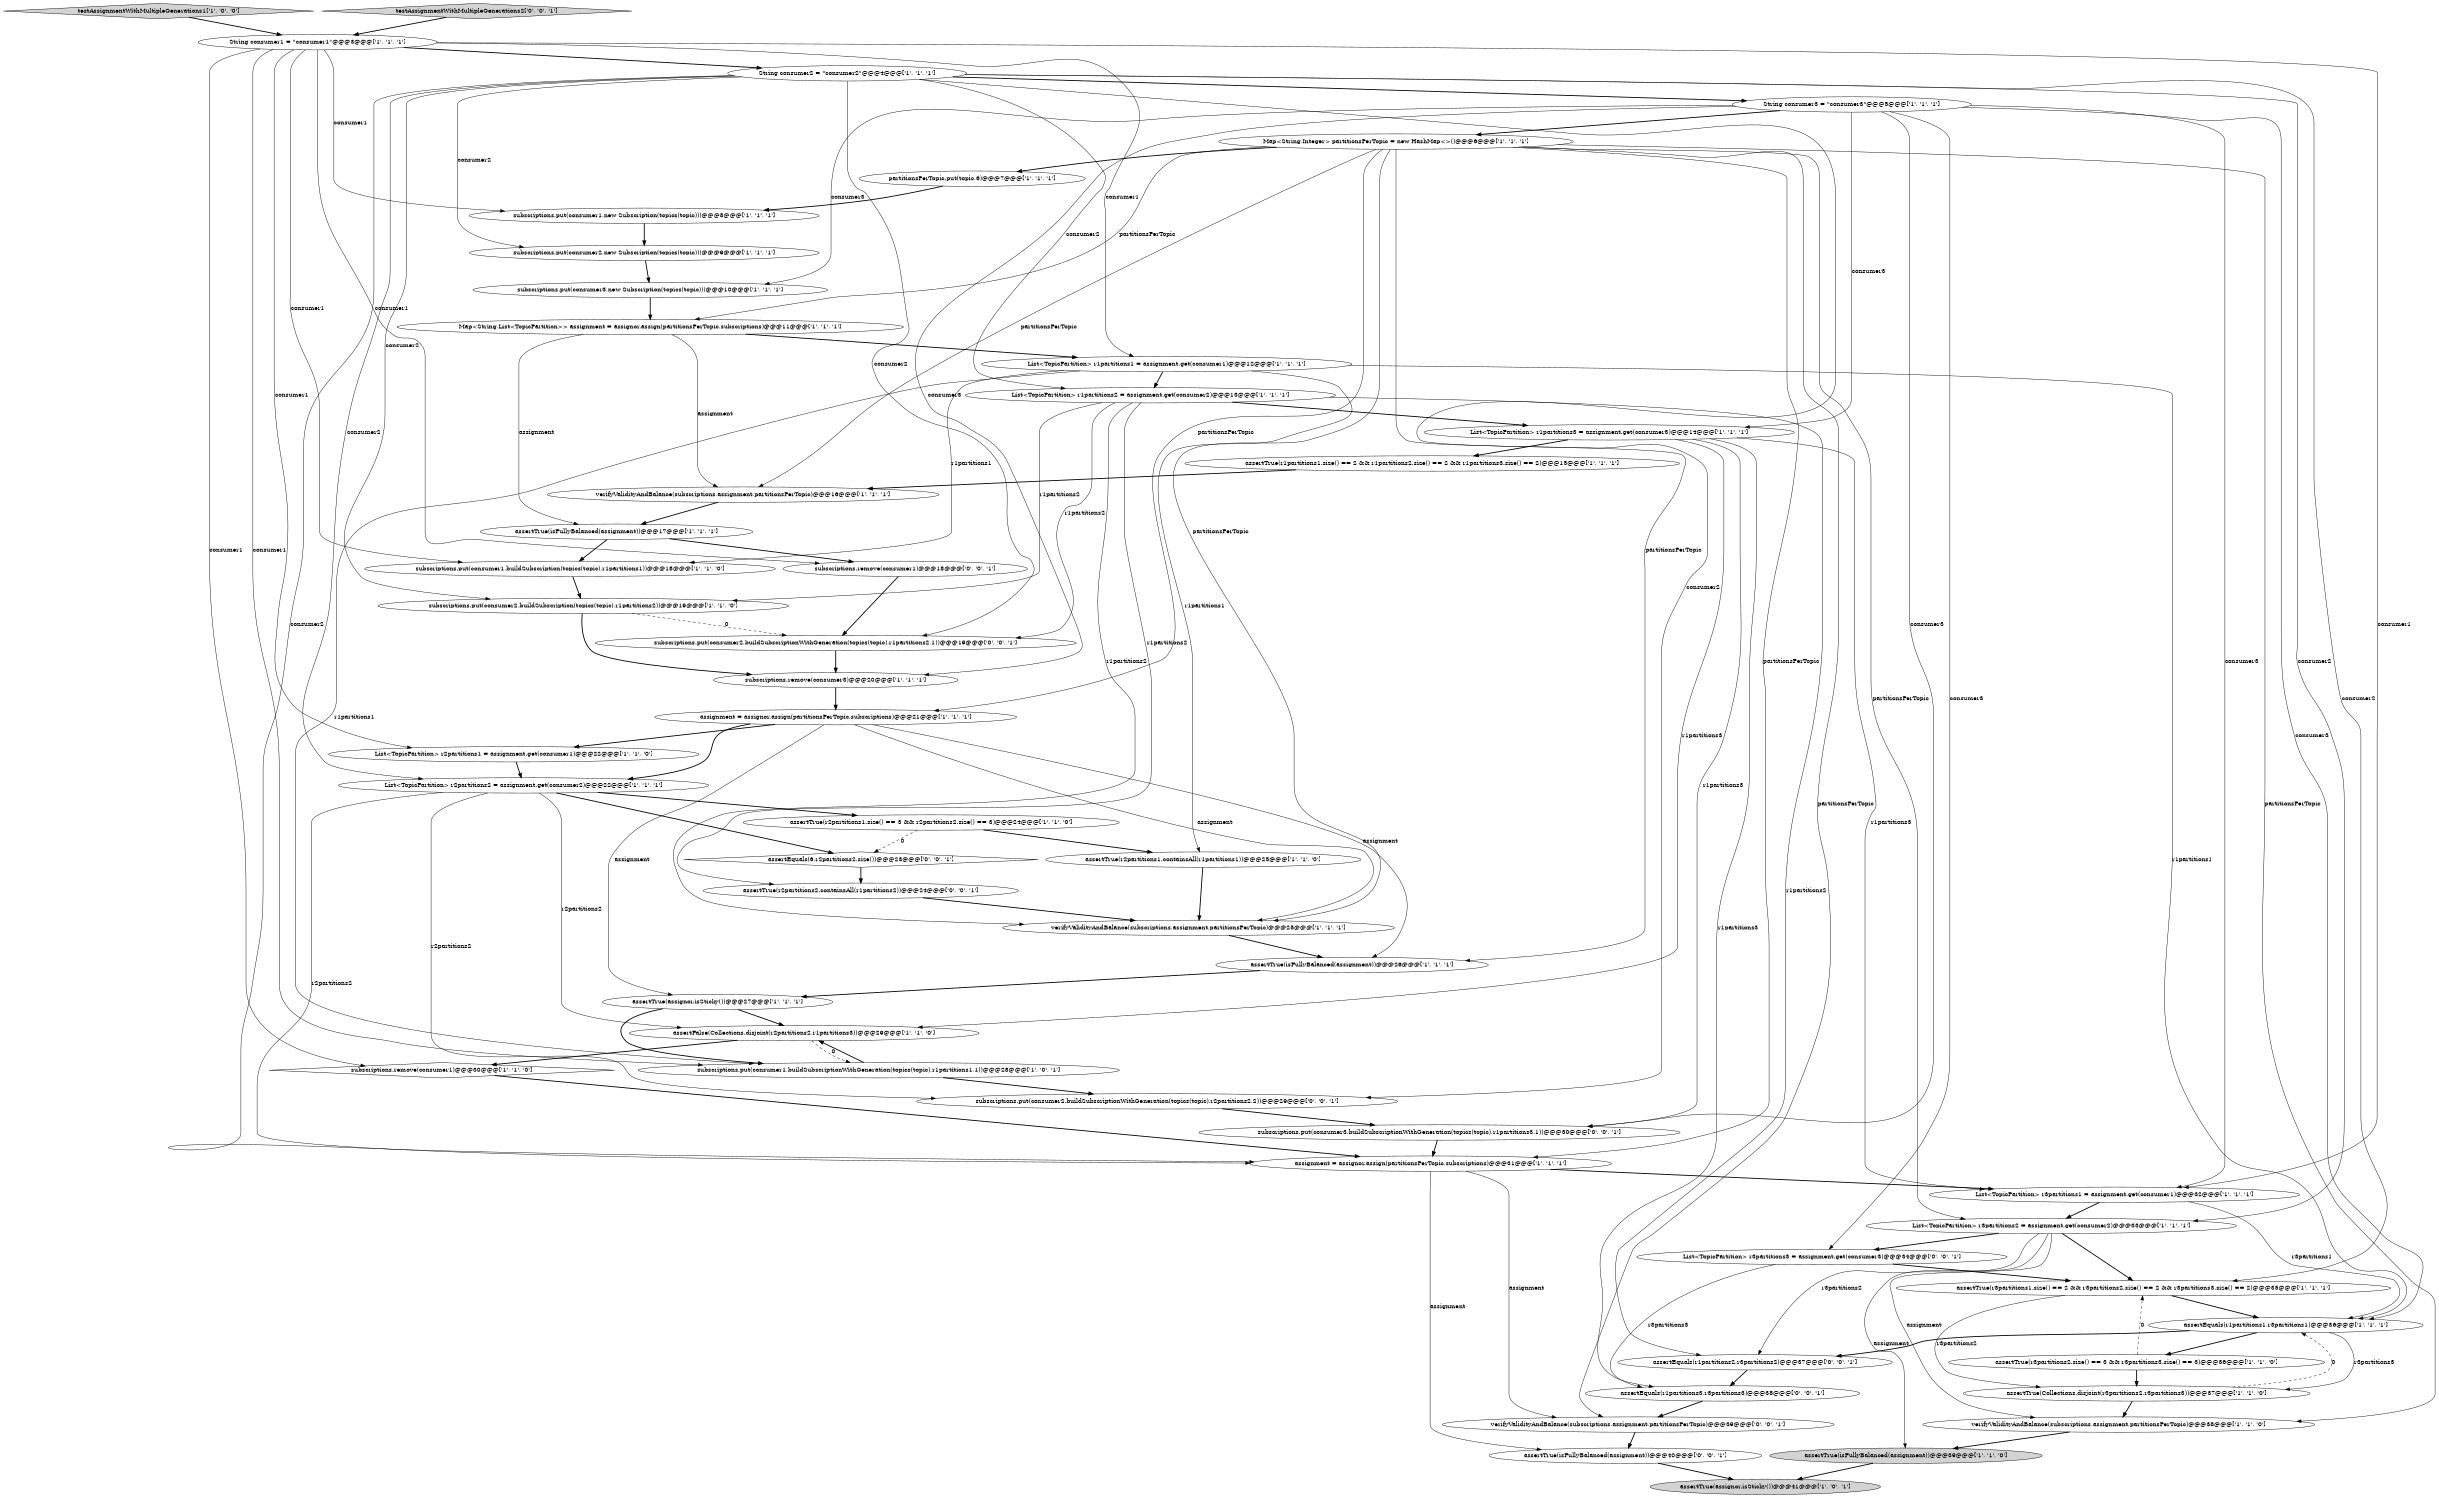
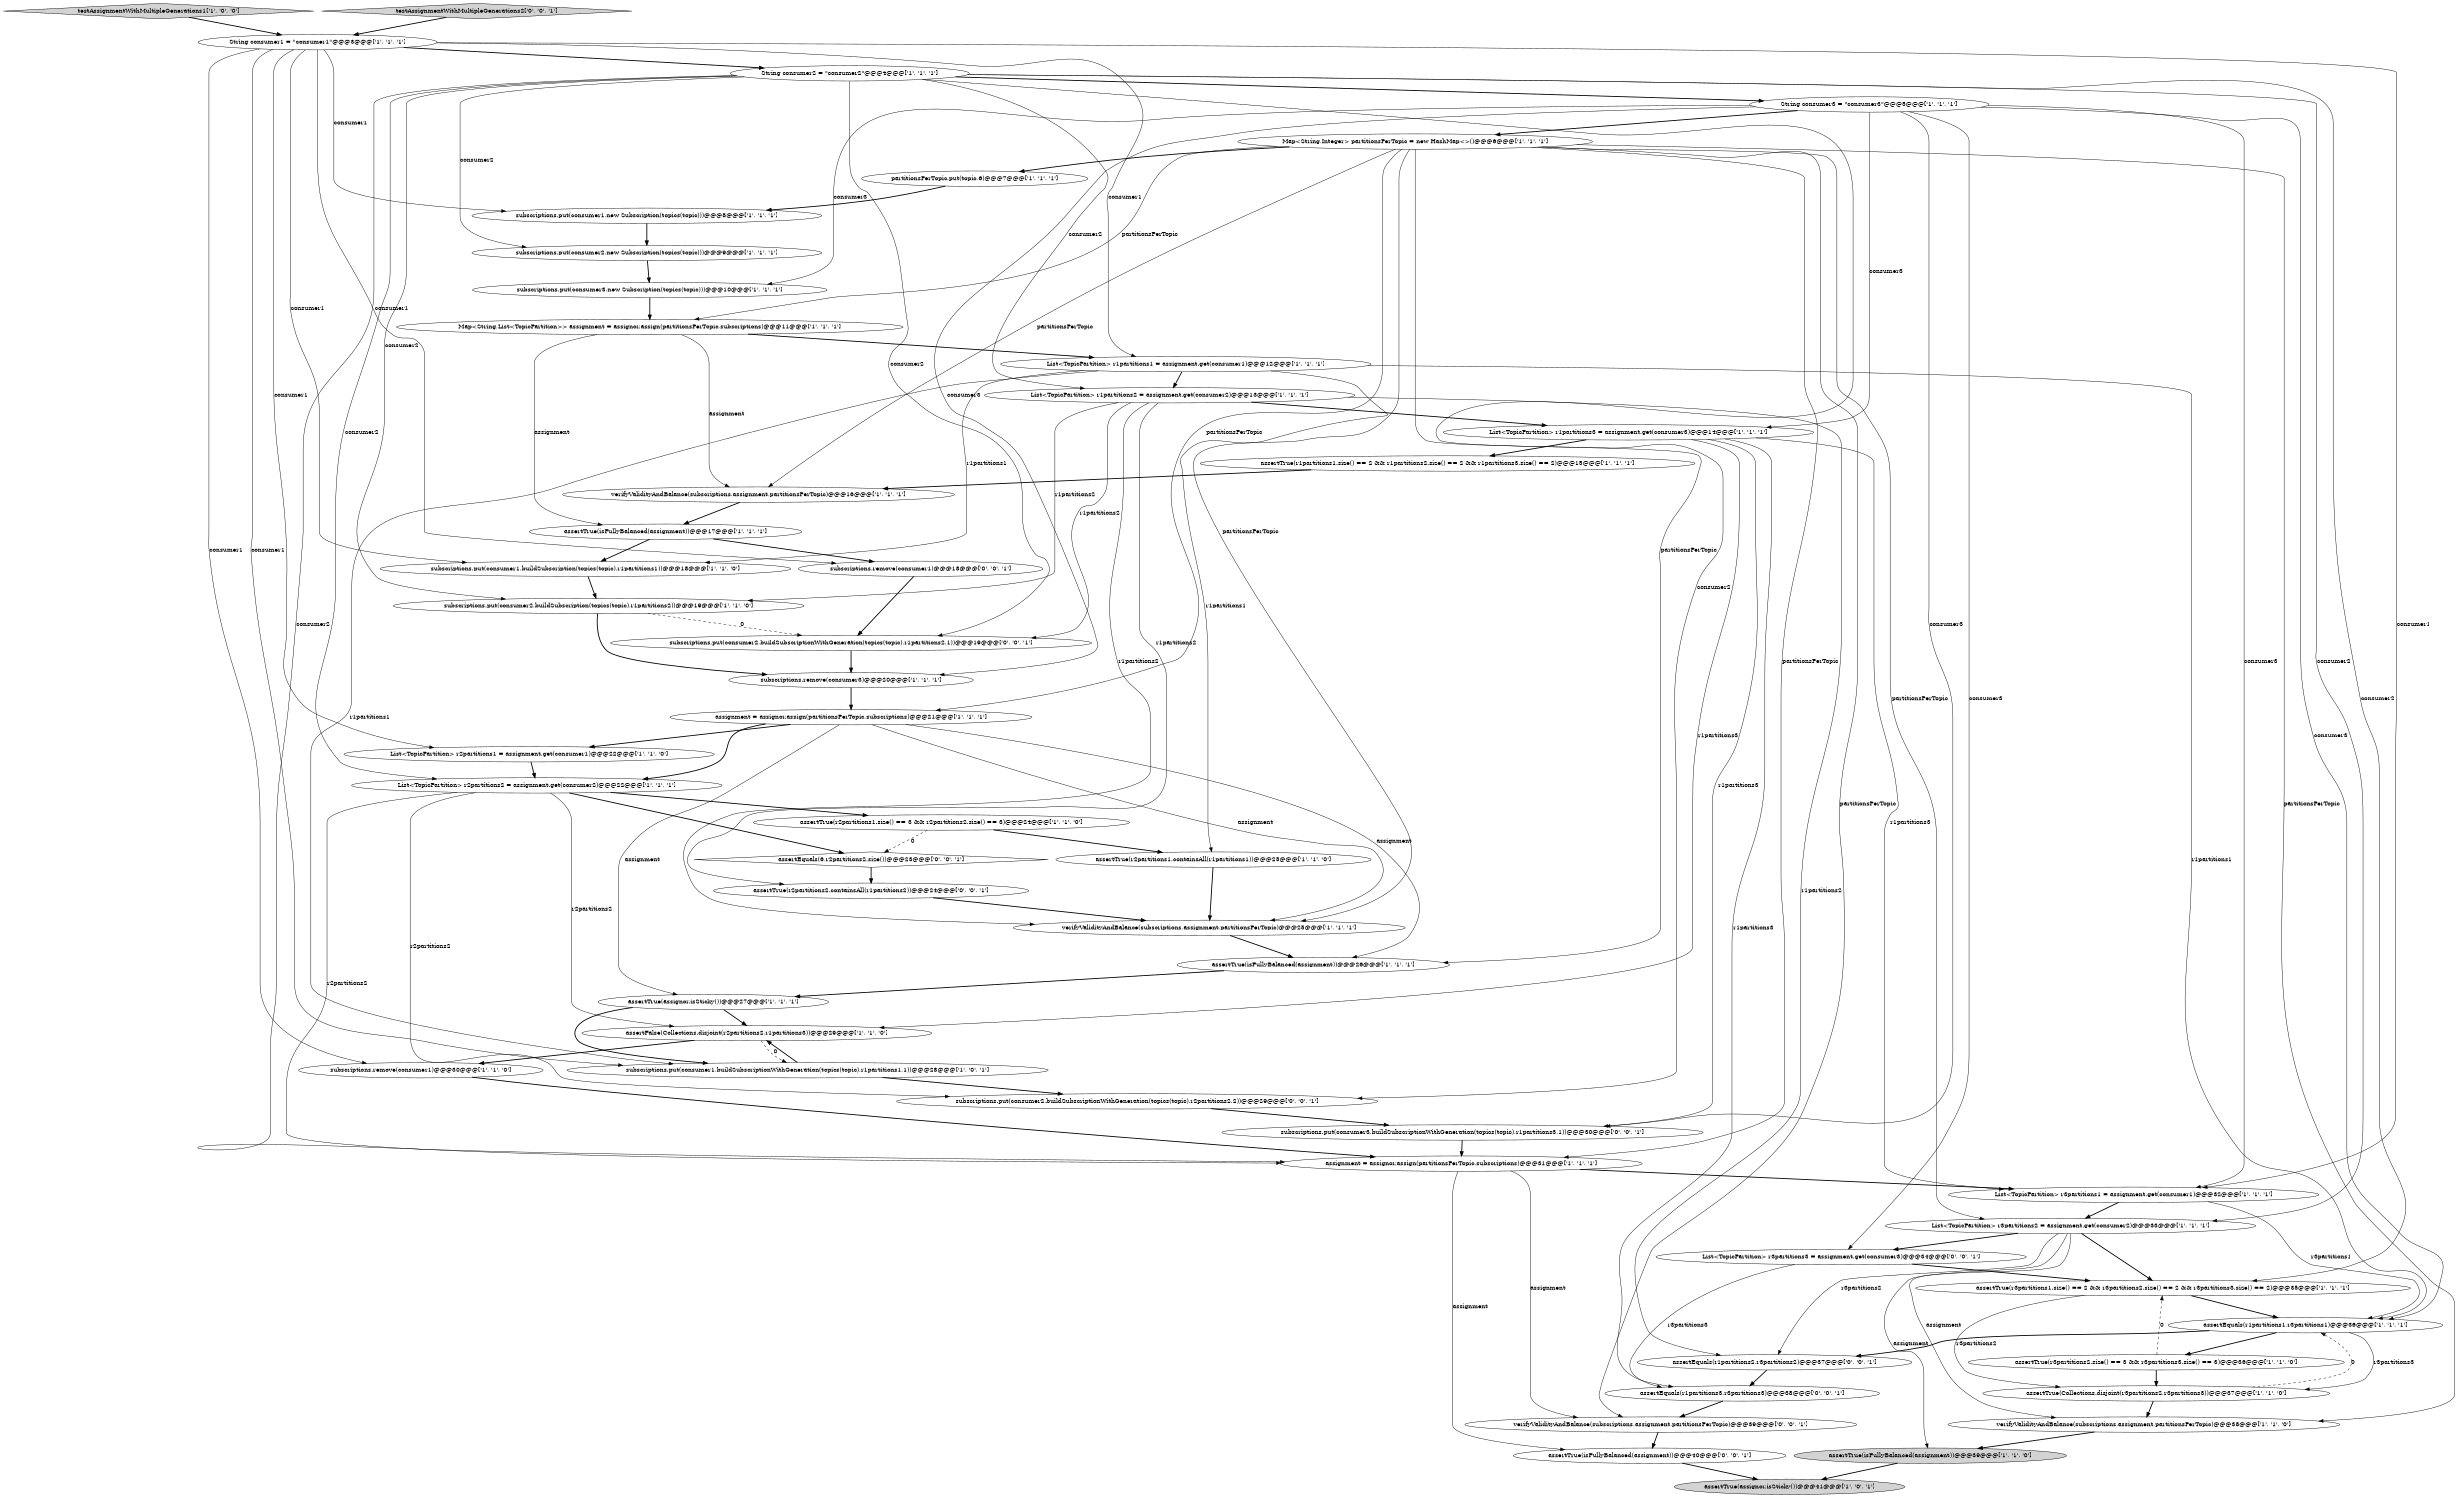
node "subscriptions.remove(consumer1)@@@30@@@['1', '1', '0']": shape diamond -> ellipse
